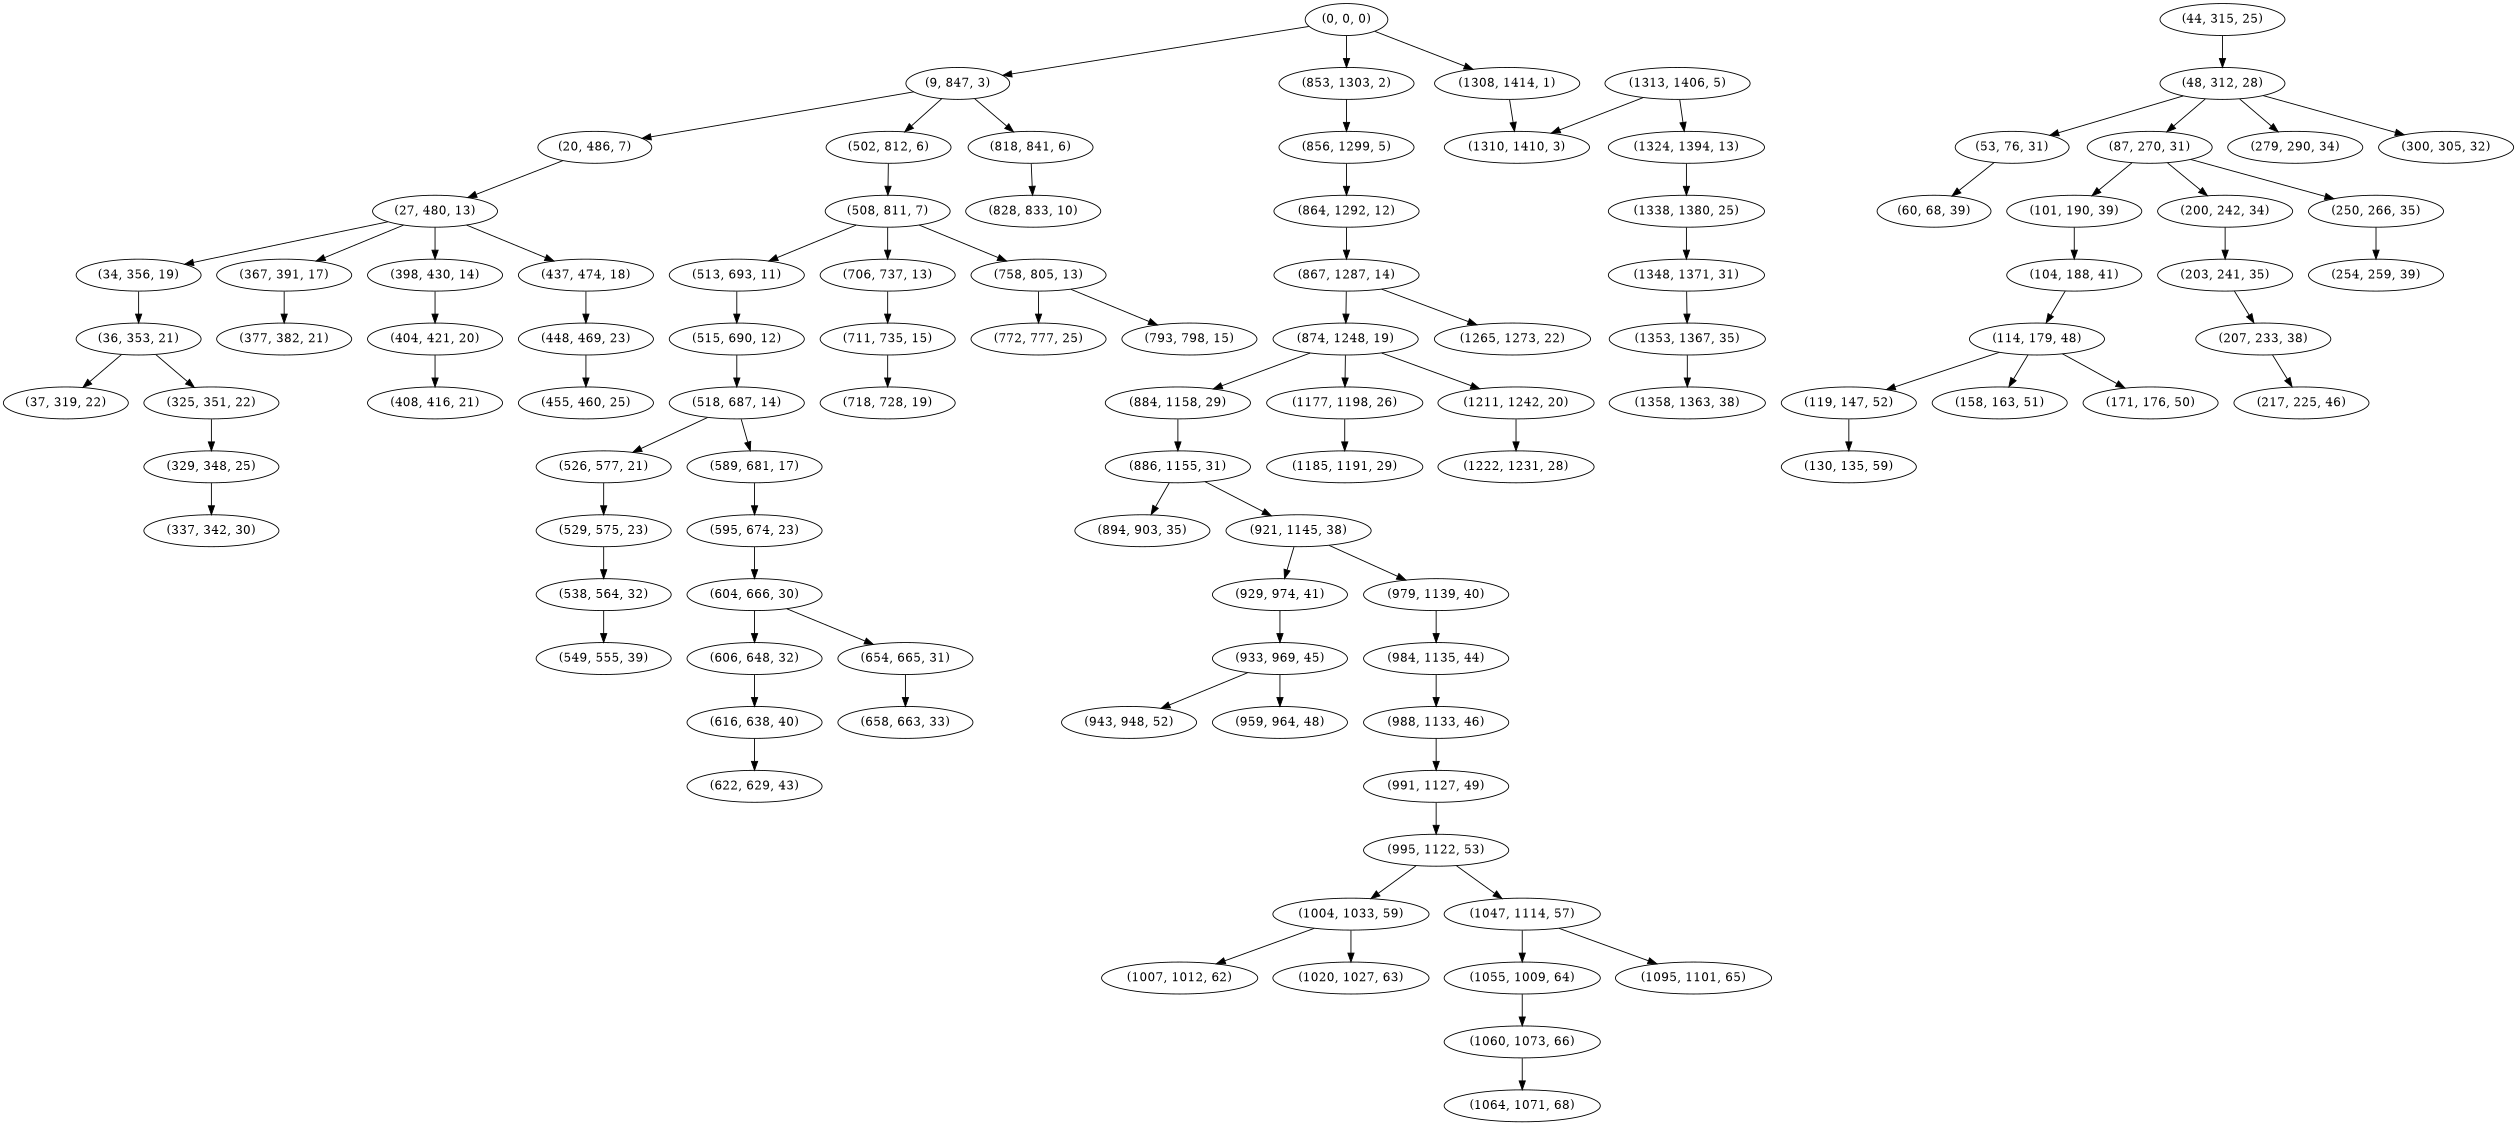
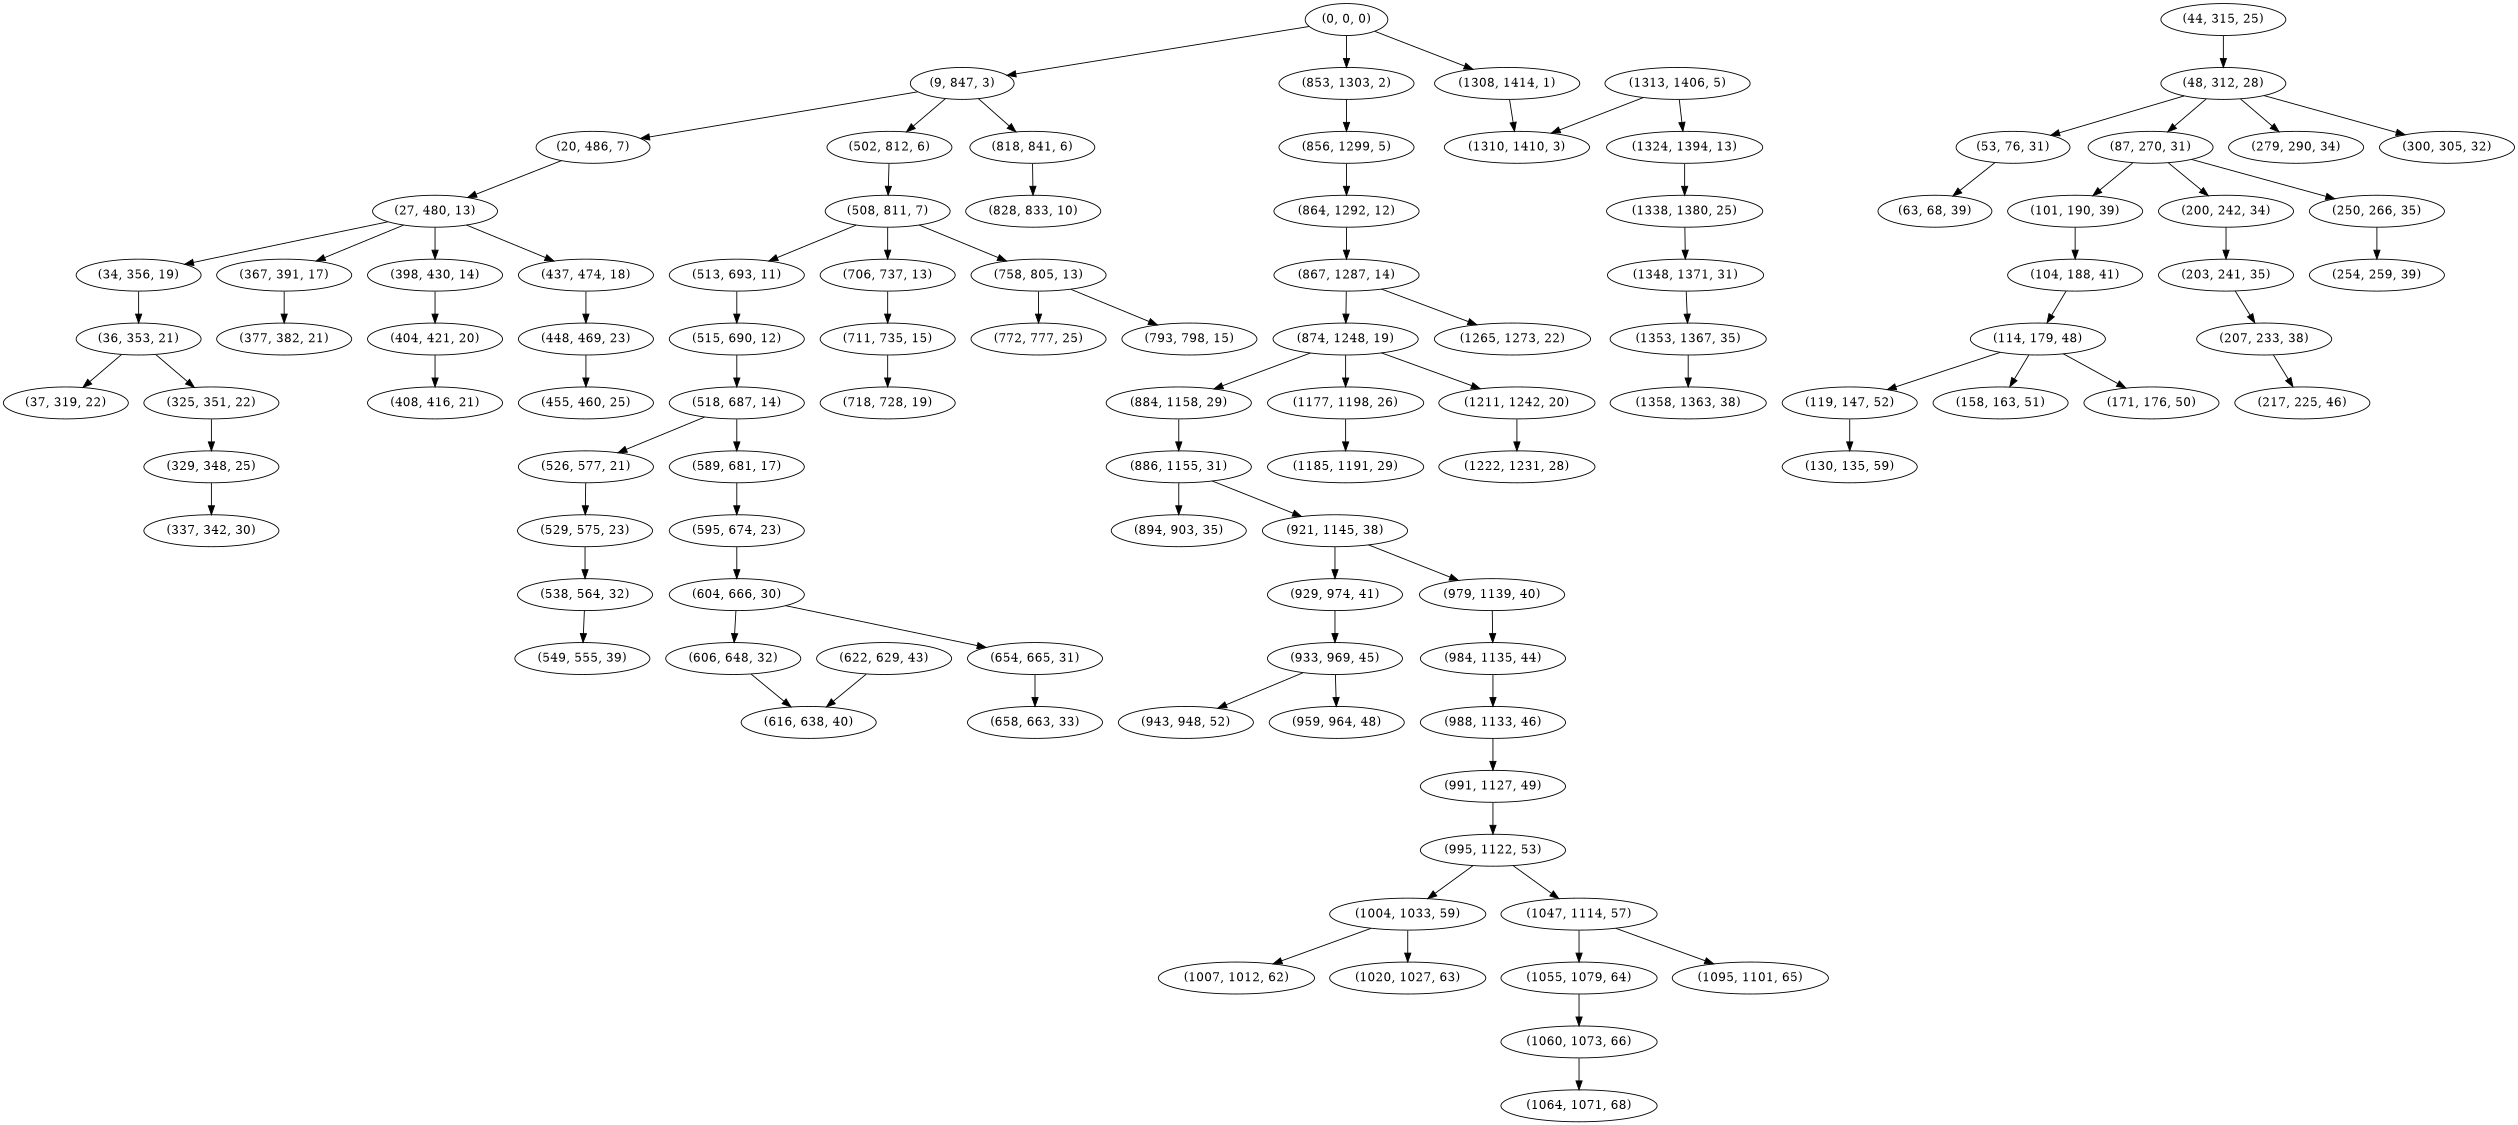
node "(60, 68, 39)": label "(60, 68, 39)" -> "(63, 68, 39)"
edge "(616, 638, 40)" -> "(622, 629, 43)": reversed
node "(1055, 1009, 64)": label "(1055, 1009, 64)" -> "(1055, 1079, 64)"
